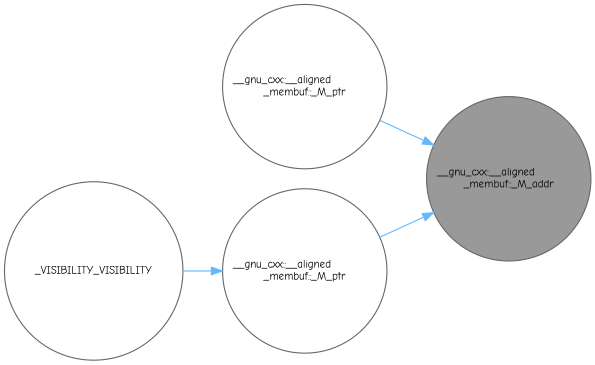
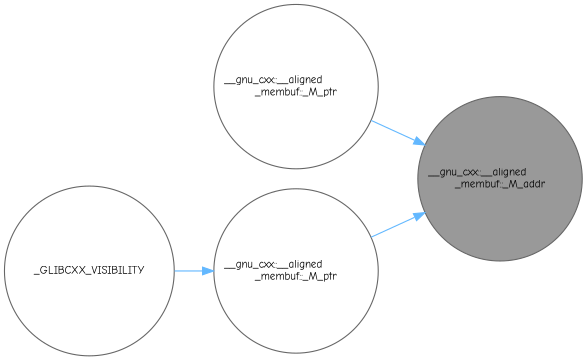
node "_VISIBILITY_VISIBILITY": label "_VISIBILITY_VISIBILITY" -> "_GLIBCXX_VISIBILITY"
